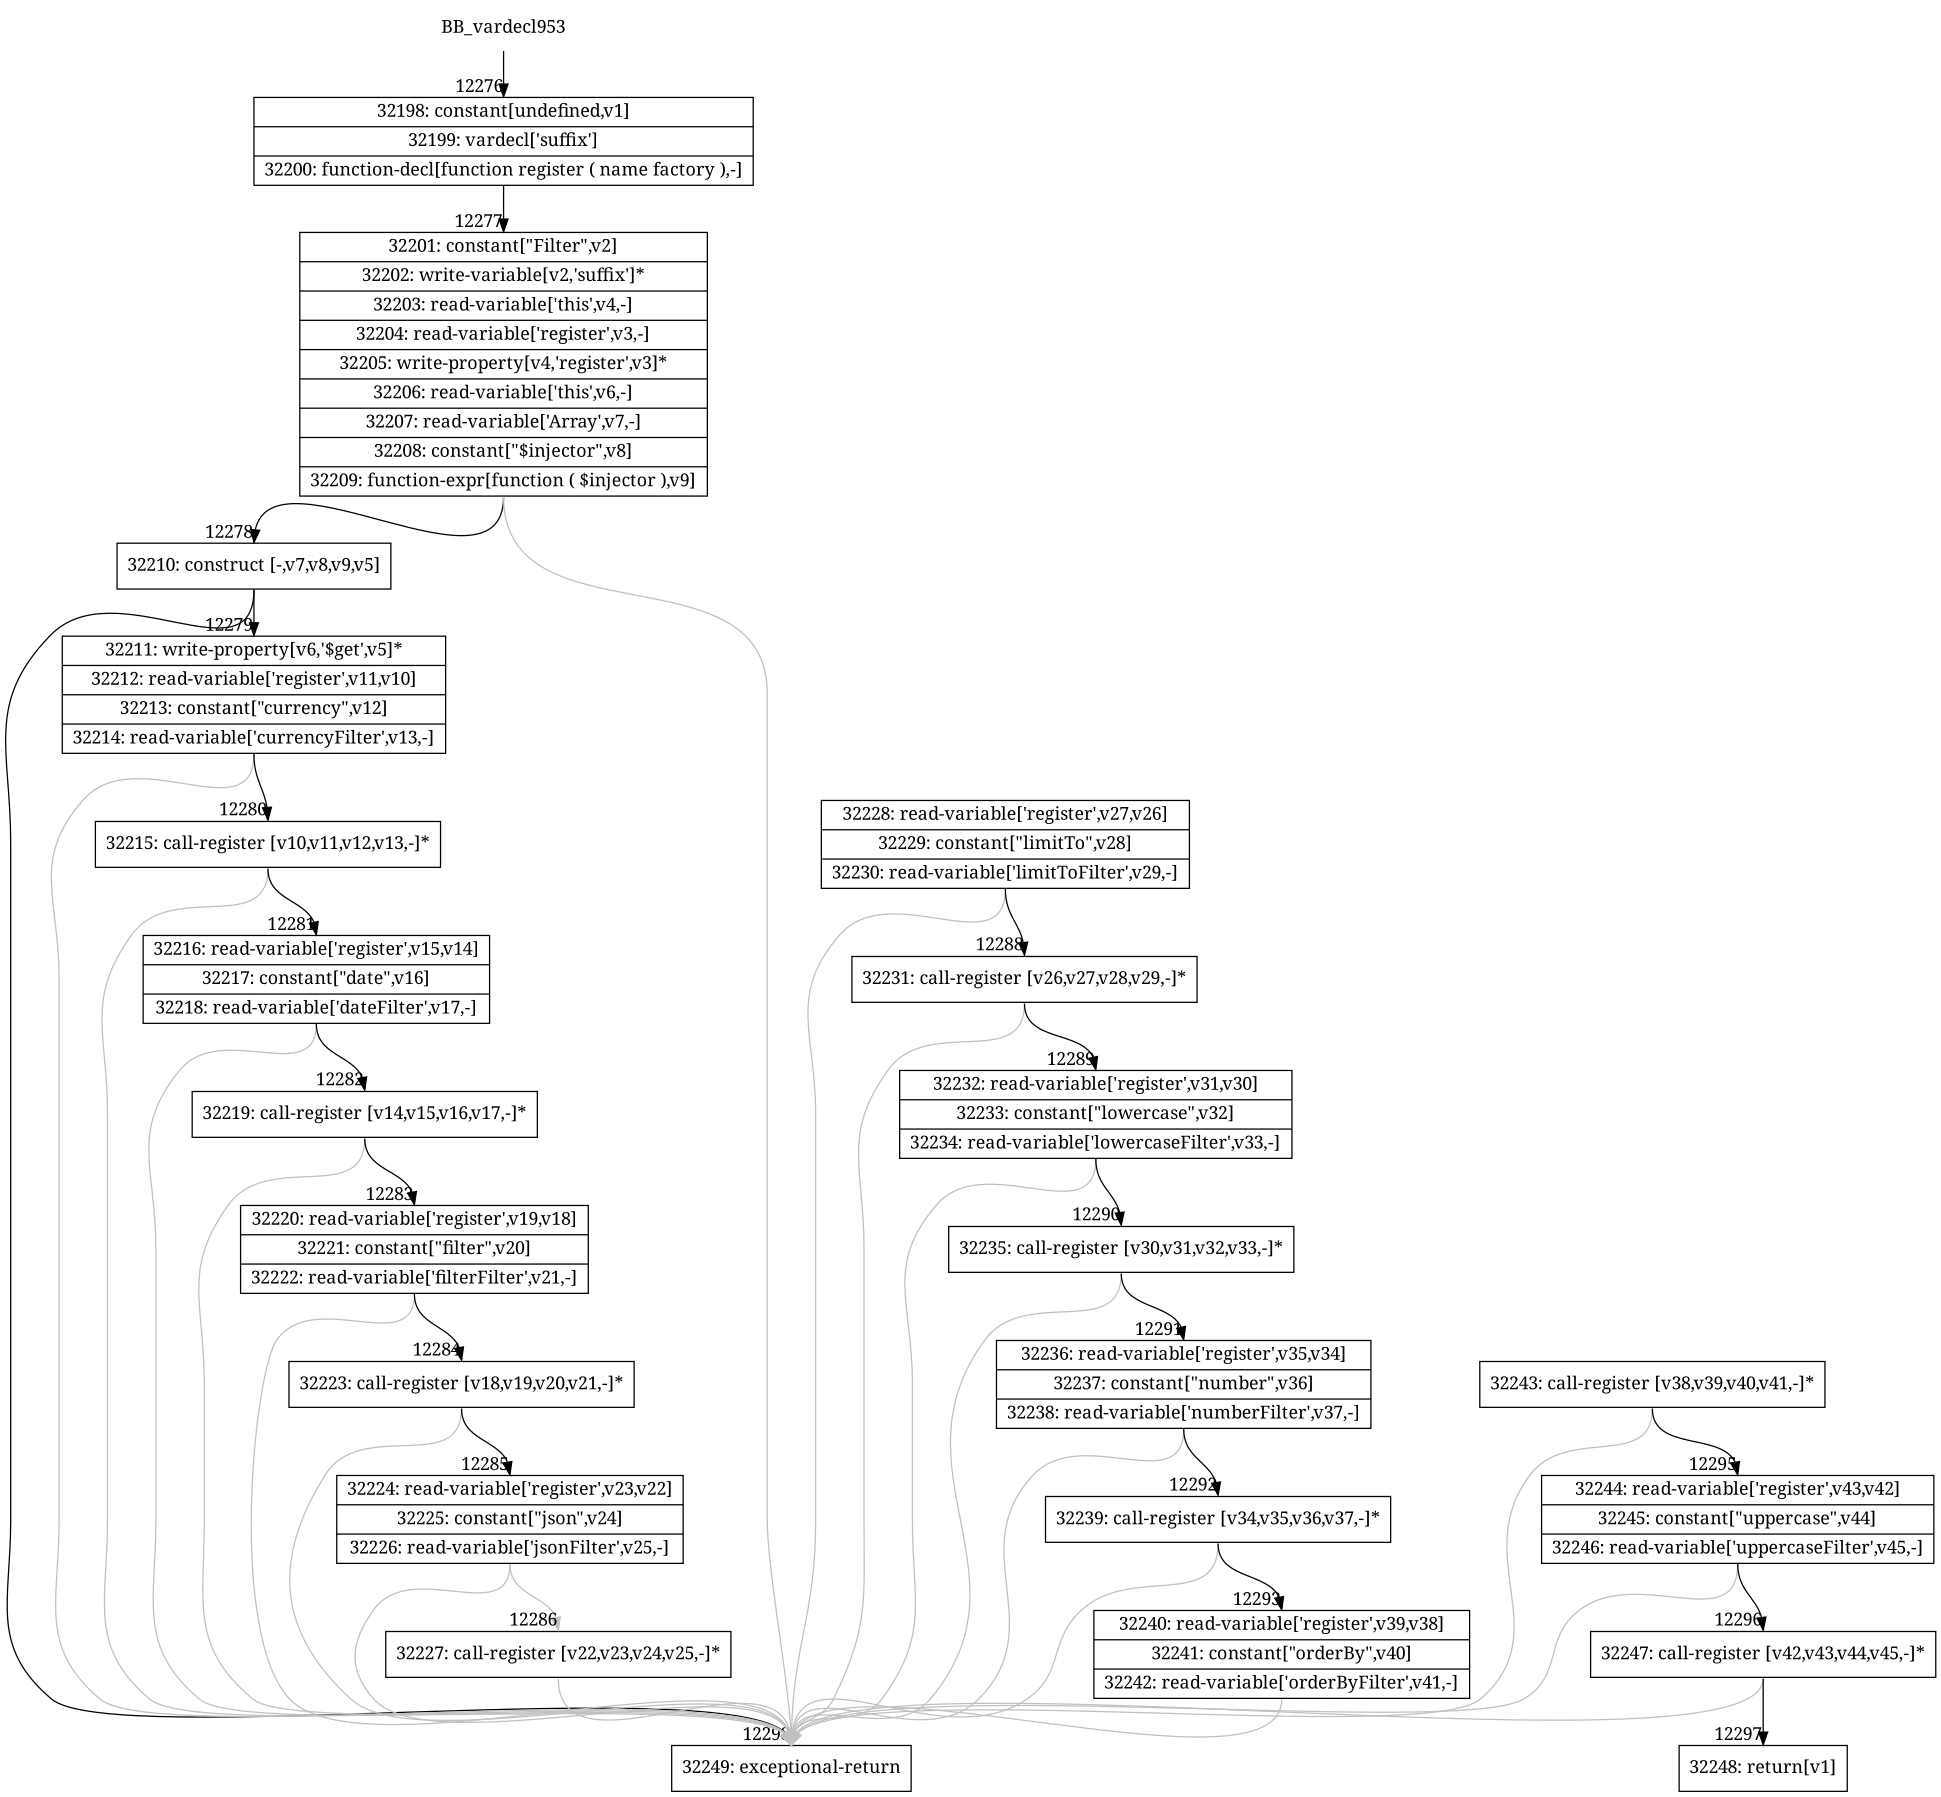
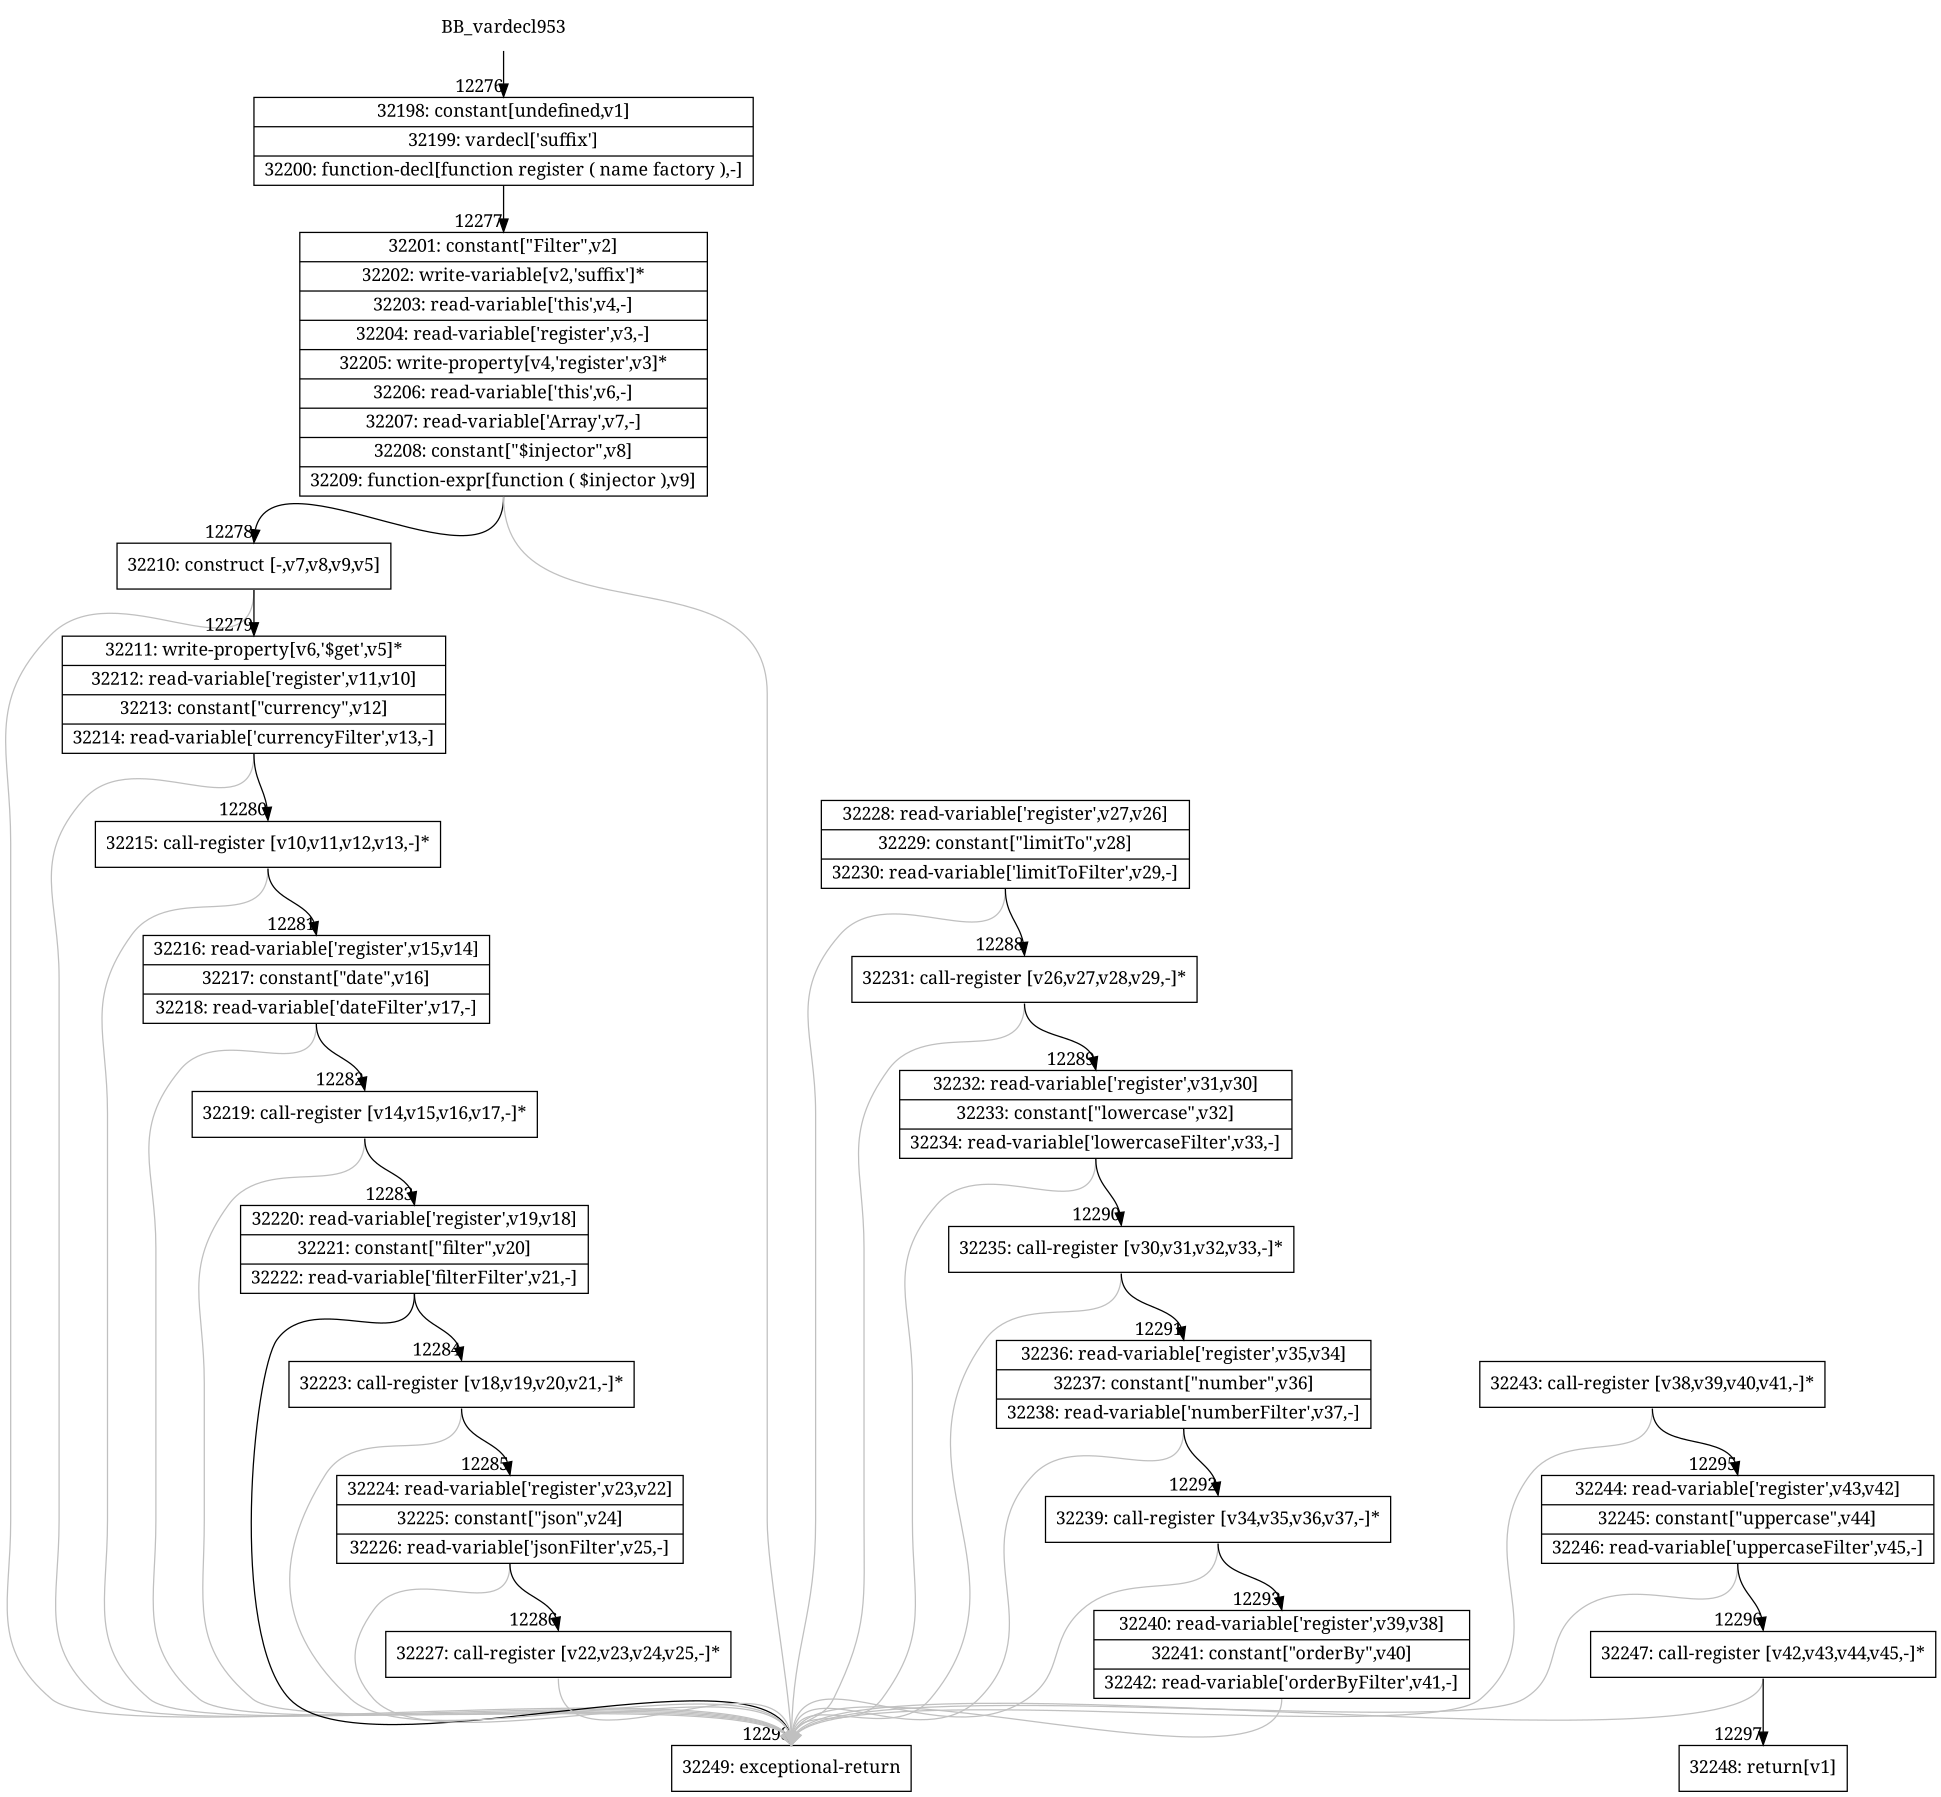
edge "32210: construct [-,v7,v8,v9,v5]" -> "32249: exceptional-return": color black -> gray
edge "32224: read-variable['register',v23,v22]" -> "32227: call-register [v22,v23,v24,v25,-]*": color gray -> black
edge "32220: read-variable['register',v19,v18]" -> "32249: exceptional-return": color gray -> black
